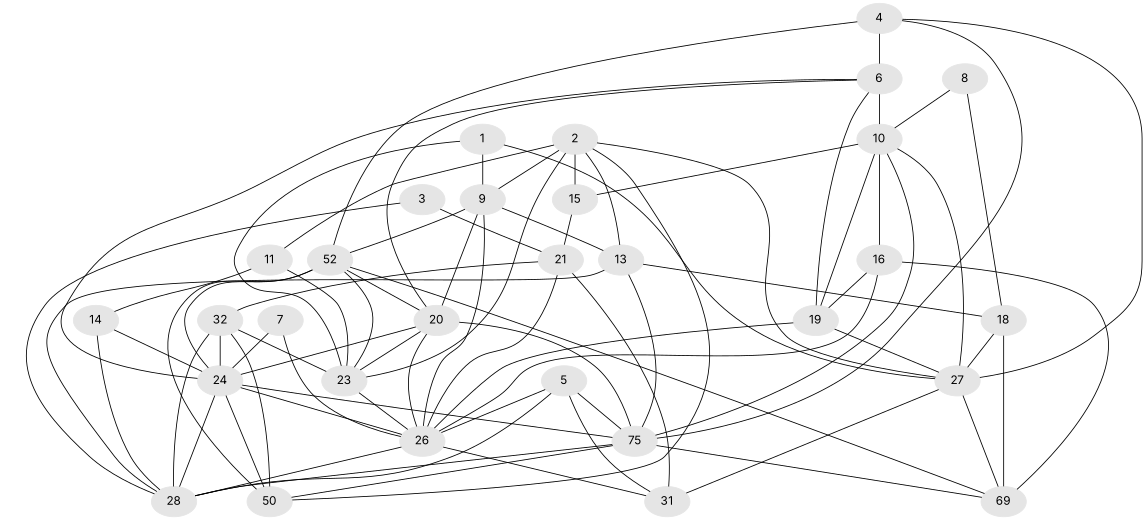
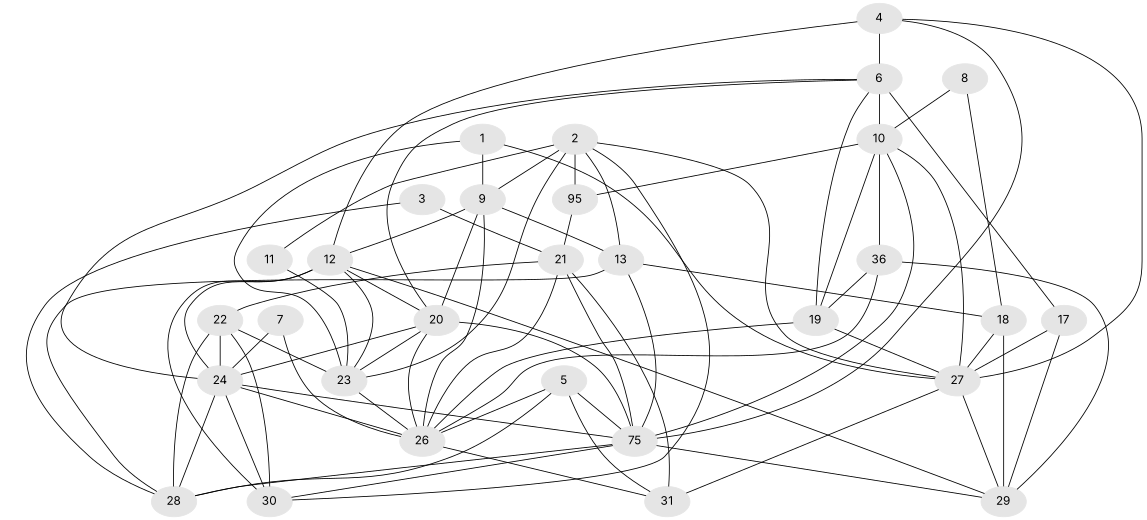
node "15": label "15" -> "95"
node "52": label "52" -> "12"
node "16": label "16" -> "36"
node "14": removed
node "32": label "32" -> "22"
node "17": added
edge "21" -- "75": added
edge "26" -- "28": removed
node "50": label "50" -> "30"
node "69": label "69" -> "29"
